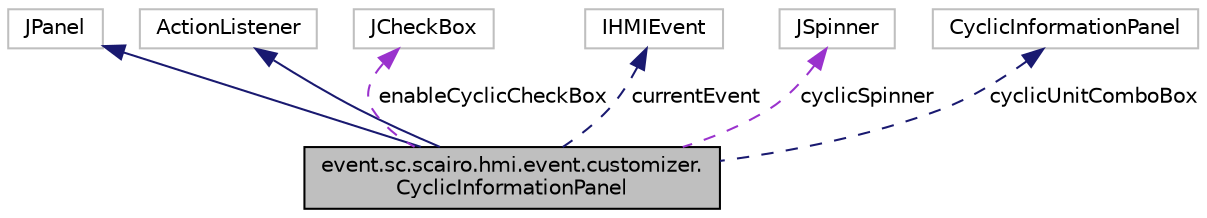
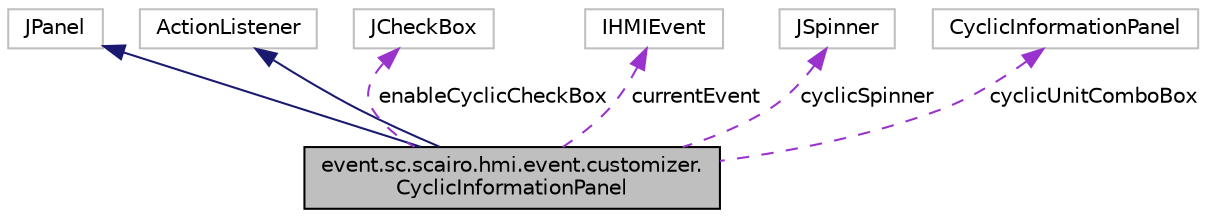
edge "event.sc.scairo.hmi.event.customizer. CyclicInformationPanel" -> "IHMIEvent": color midnightblue -> darkorchid3
edge "event.sc.scairo.hmi.event.customizer. CyclicInformationPanel" -> "CyclicInformationPanel": color midnightblue -> darkorchid3
